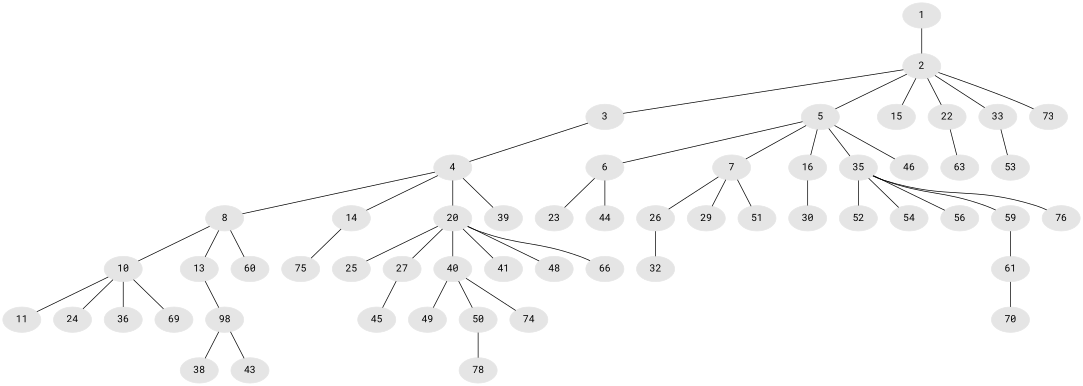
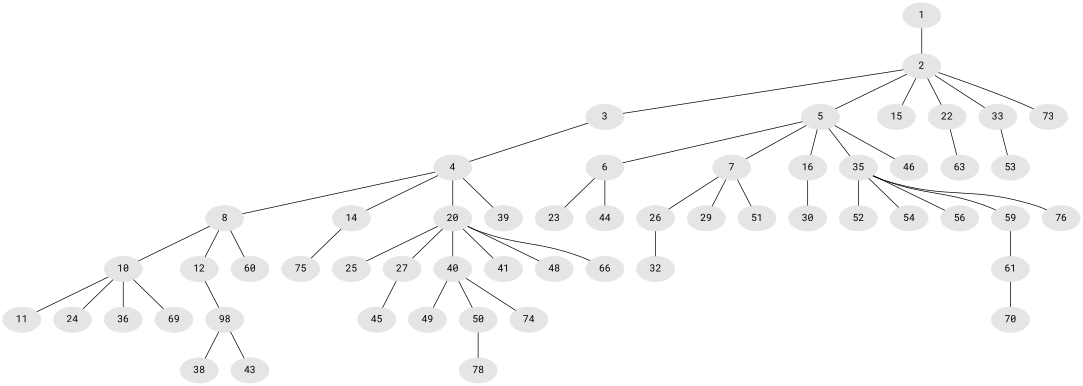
node "13": label "13" -> "12"
